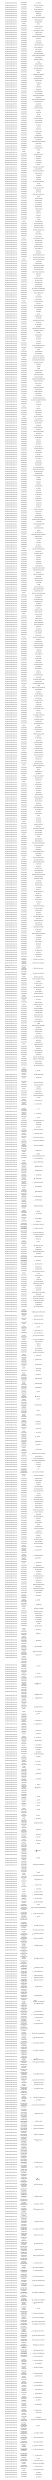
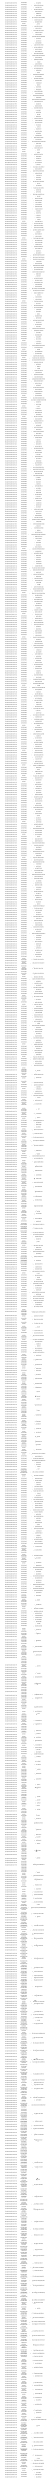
edge "http://example.org/epo/change/802339797225000" -> "http://data.europa.eu/m8g/PublicEvent": added, label "och:addedDomain"
